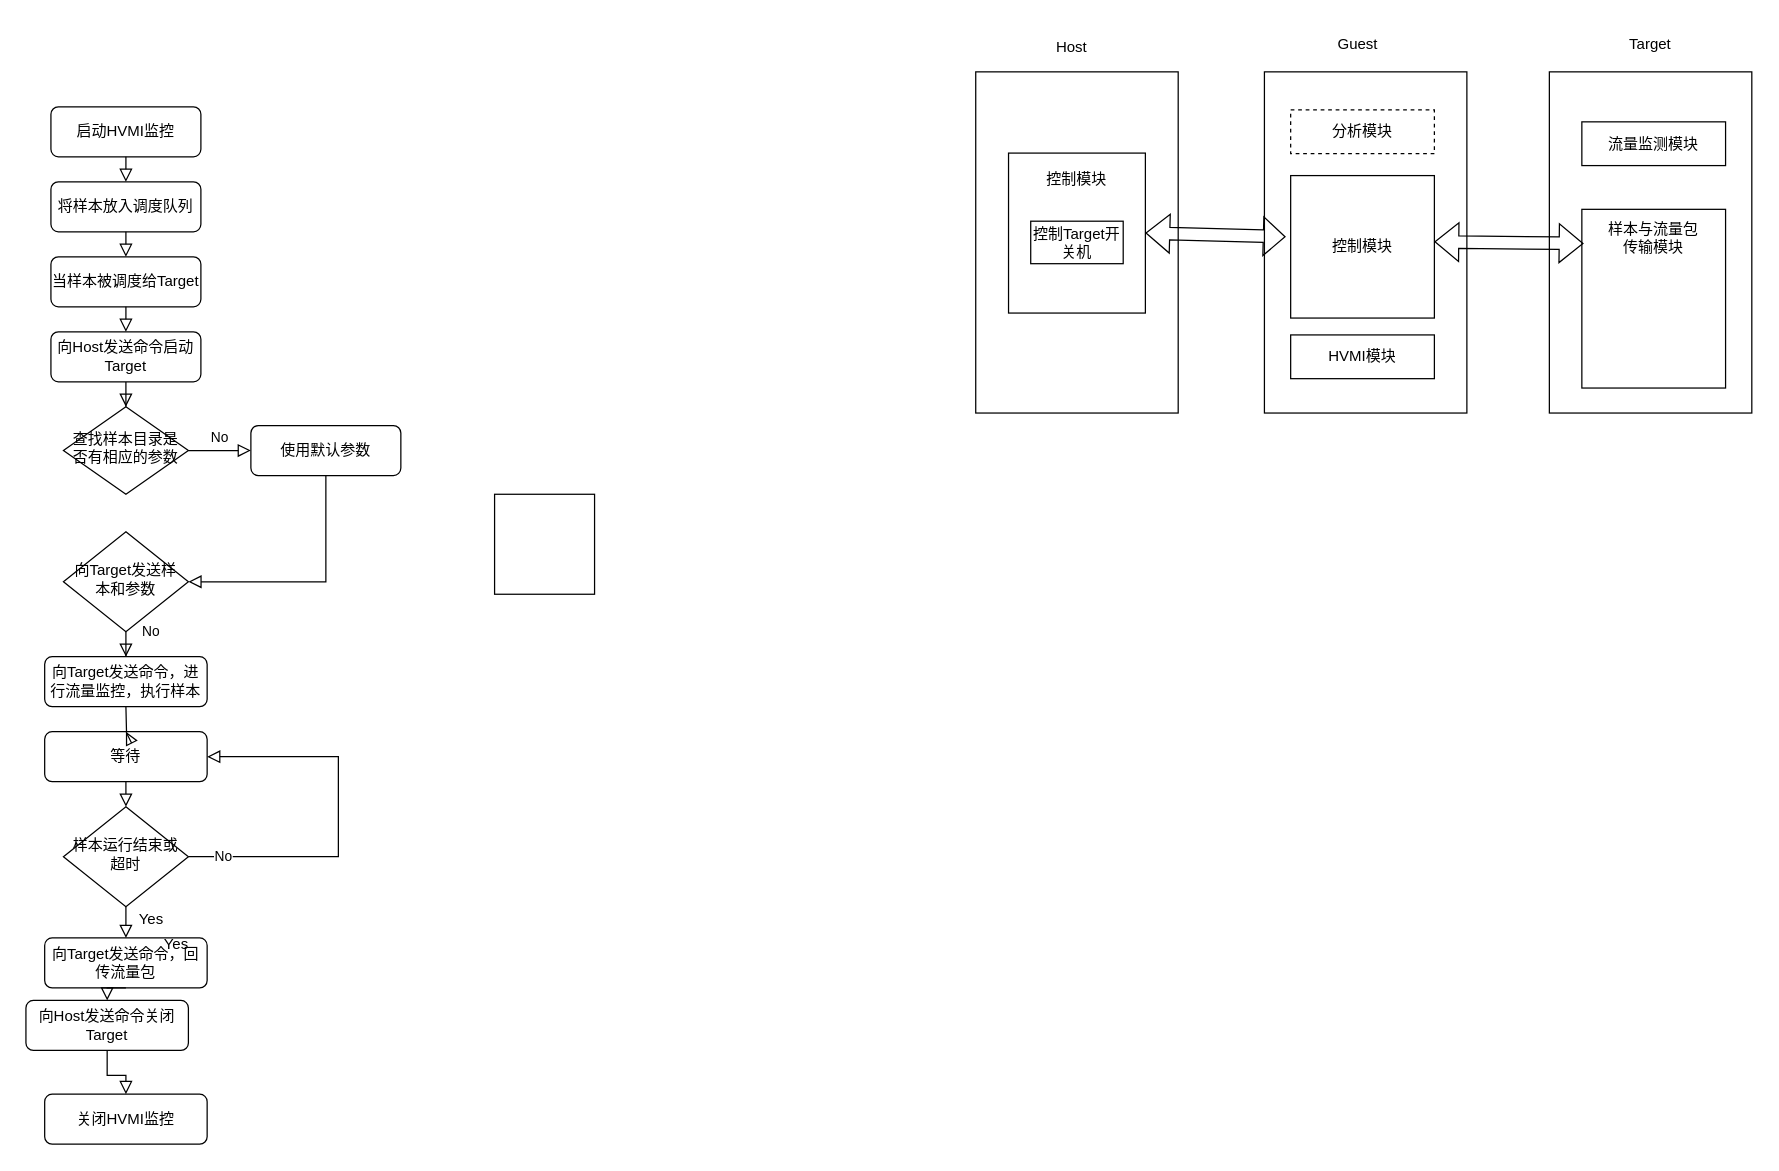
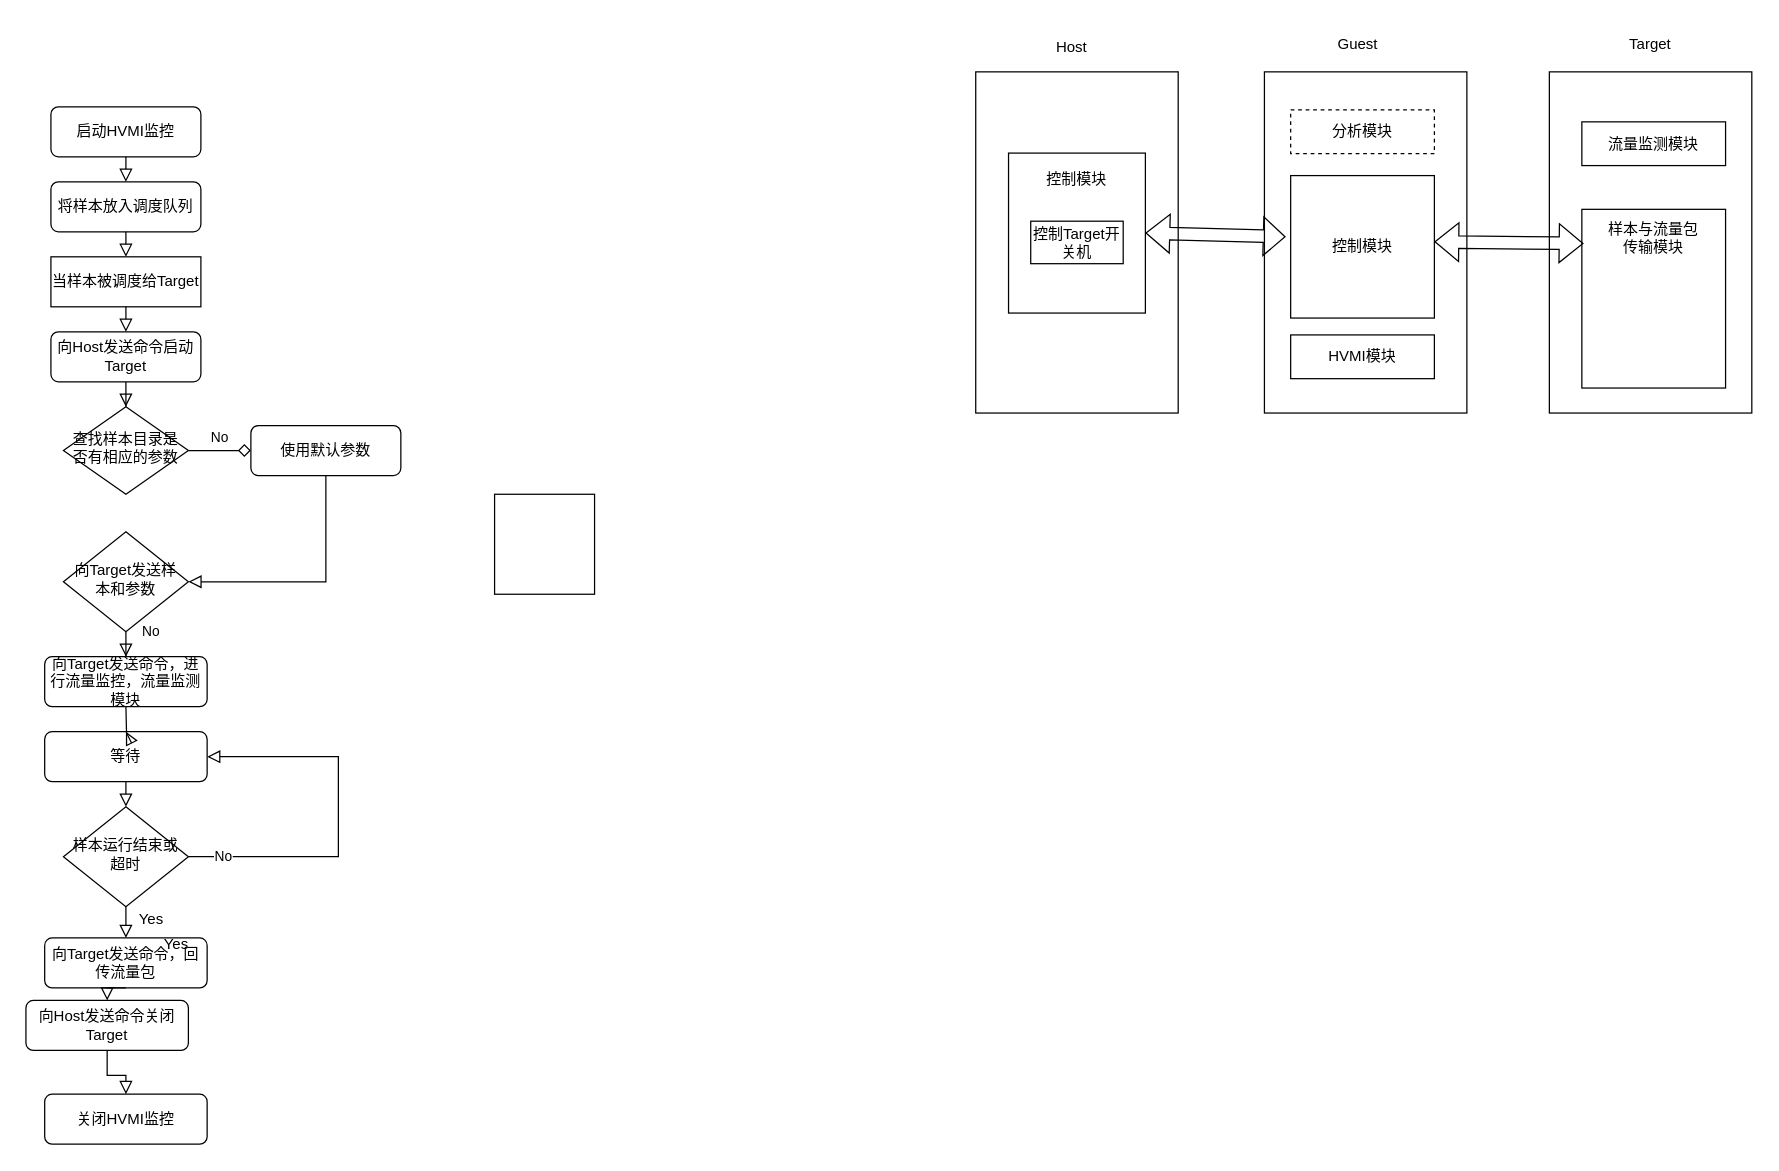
node "当样本被调度给Target": shape rounded rectangle -> rectangle
edge "查找样本目录是否有相应的参数" -> "使用默认参数": arrowhead block -> diamond
node "向Target发送命令，进行流量监控，执行样本": label "向Target发送命令，进行流量监控，执行样本" -> "向Target发送命令，进行流量监控，流量监测模块"
